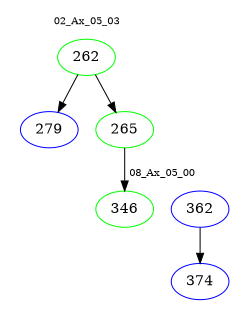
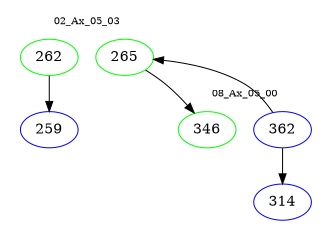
edge "262" -> "265": now "362" -> "265"
node "279": label "279" -> "259"
node "374": label "374" -> "314"
